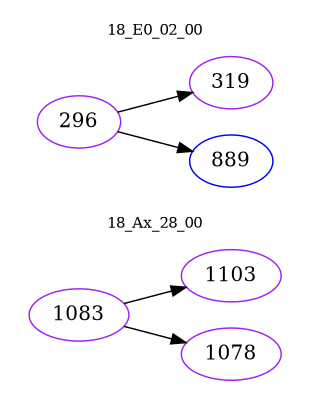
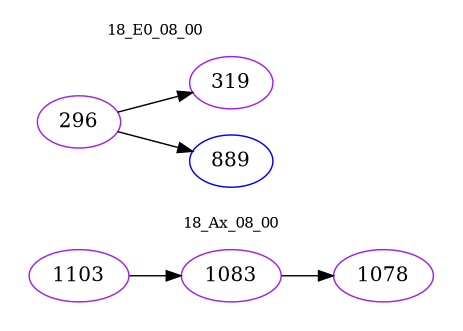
cluster "18_E0_02_00": label "18_E0_02_00" -> "18_E0_08_00"
cluster "18_Ax_28_00": label "18_Ax_28_00" -> "18_Ax_08_00"
edge "1083" -> "1103": reversed
